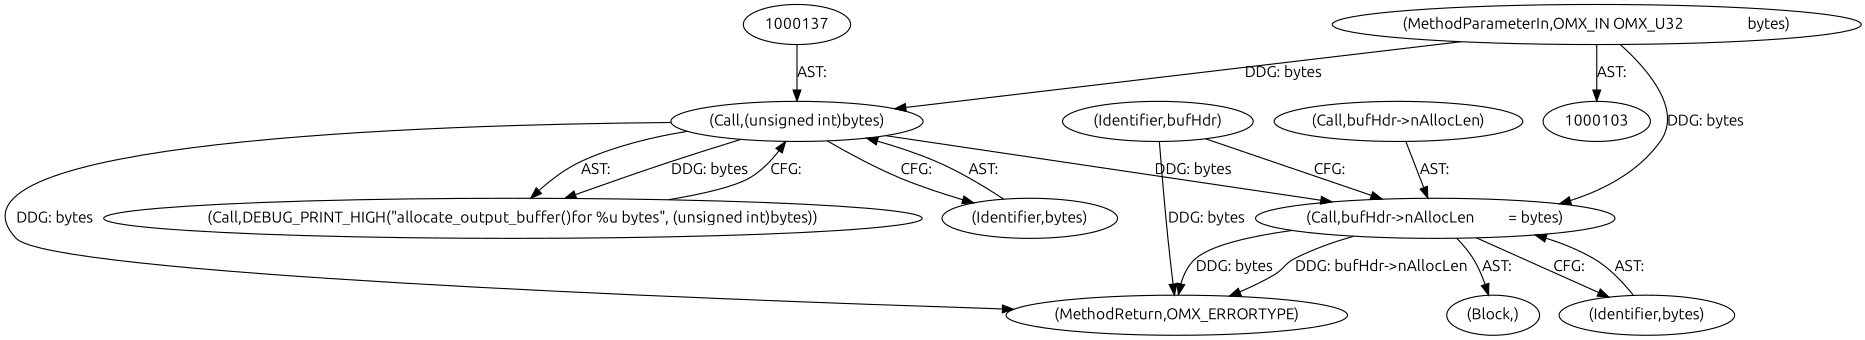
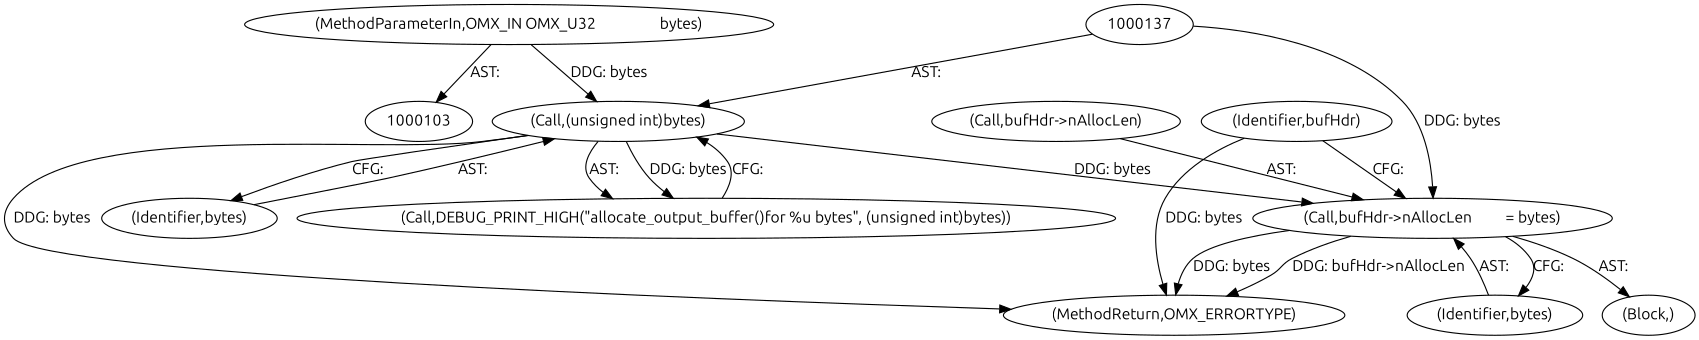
edge "(MethodParameterIn,OMX_IN OMX_U32                   bytes)" -> "(Call,bufHdr->nAllocLen          = bytes)": now "1000137" -> "(Call,bufHdr->nAllocLen          = bytes)"
